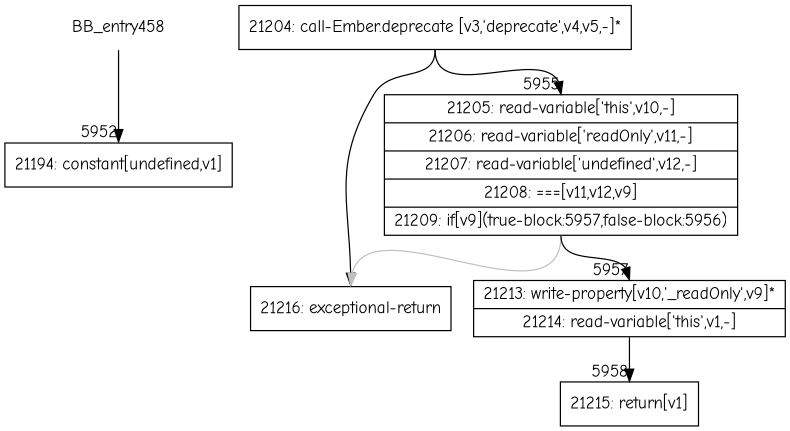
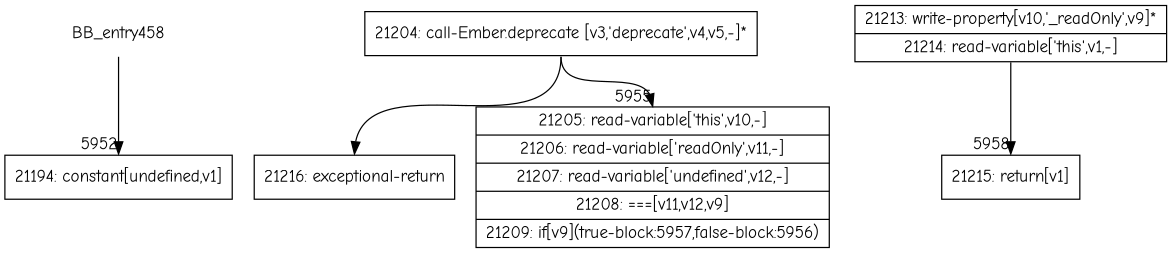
edge "21205: read-variable['this',v10,-]" -> "21213: write-property[v10,'_readOnly',v9]*": removed
edge "21205: read-variable['this',v10,-]" -> "21216: exceptional-return": removed
